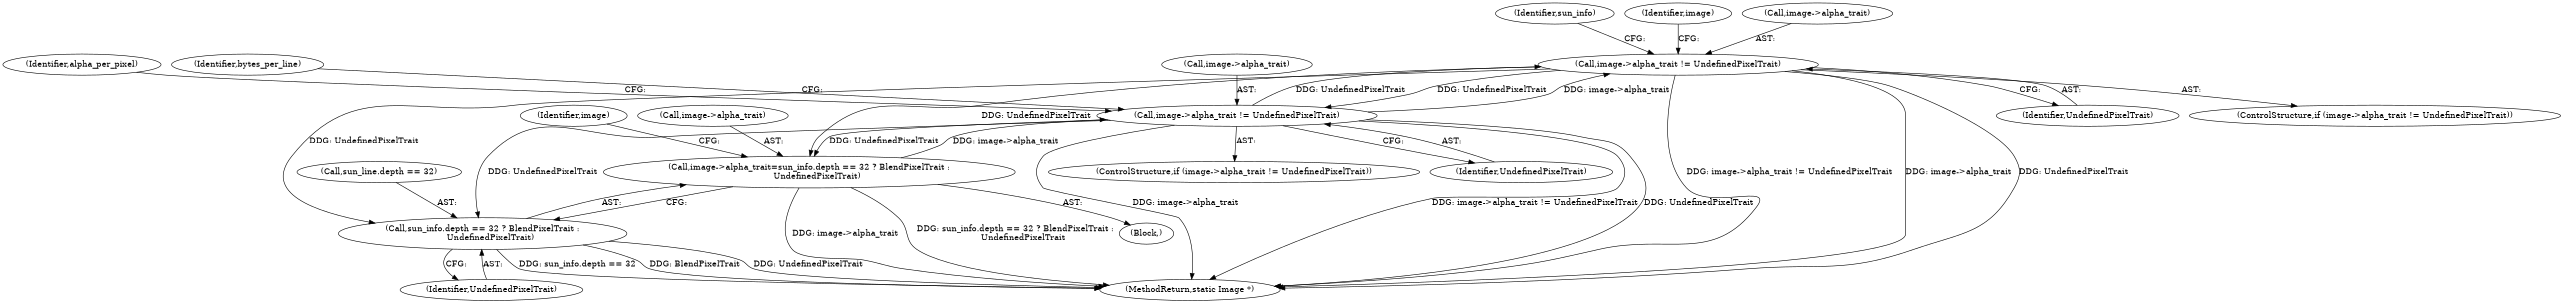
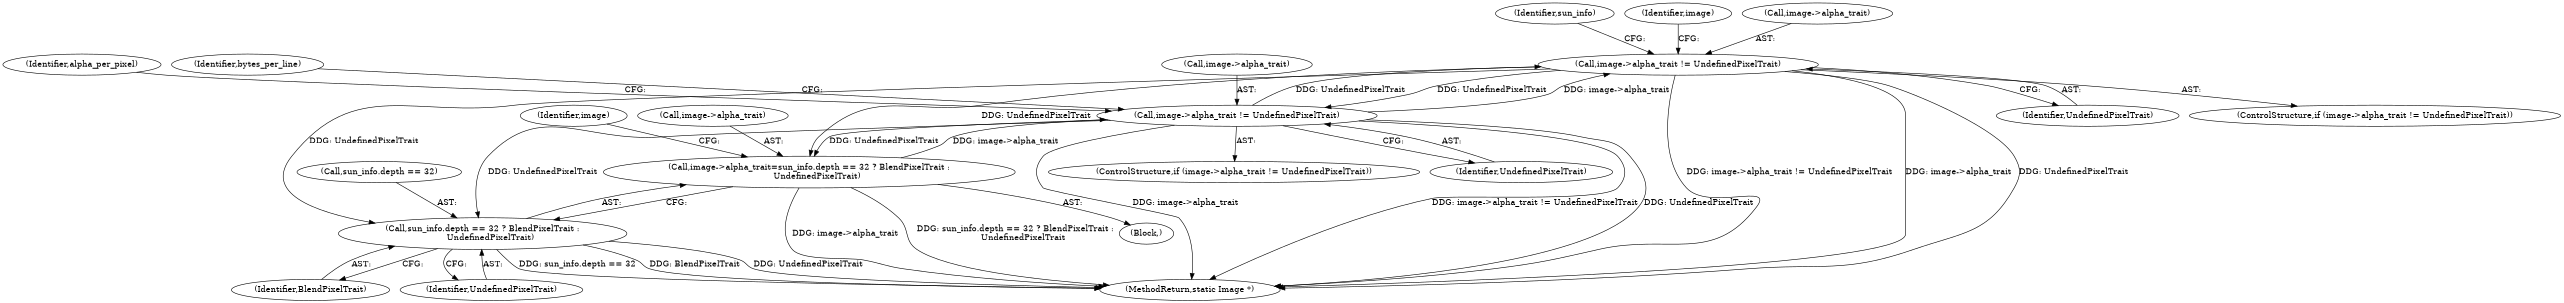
node "(Call,sun_line.depth == 32)": label "(Call,sun_line.depth == 32)" -> "(Call,sun_info.depth == 32)"
node "(Identifier,BlendPixelTrait)": added
